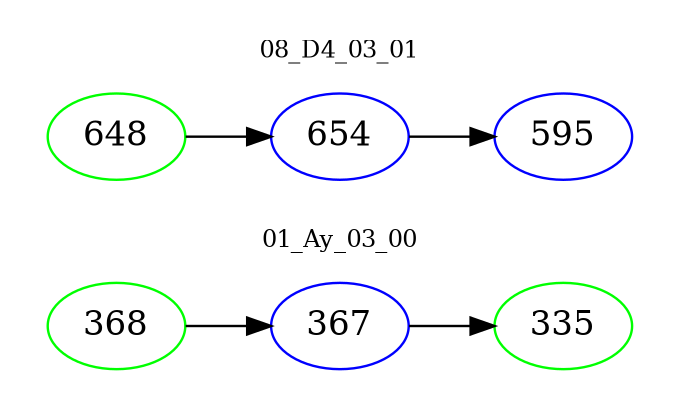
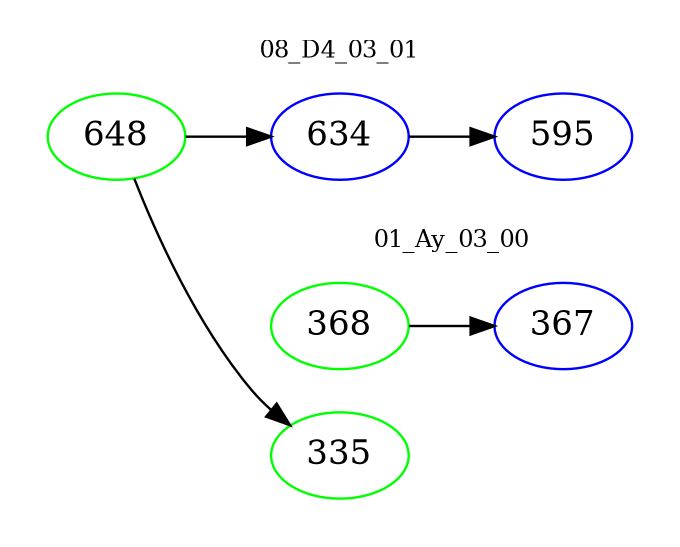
node "654": label "654" -> "634"
edge "367" -> "335": now "648" -> "335"
